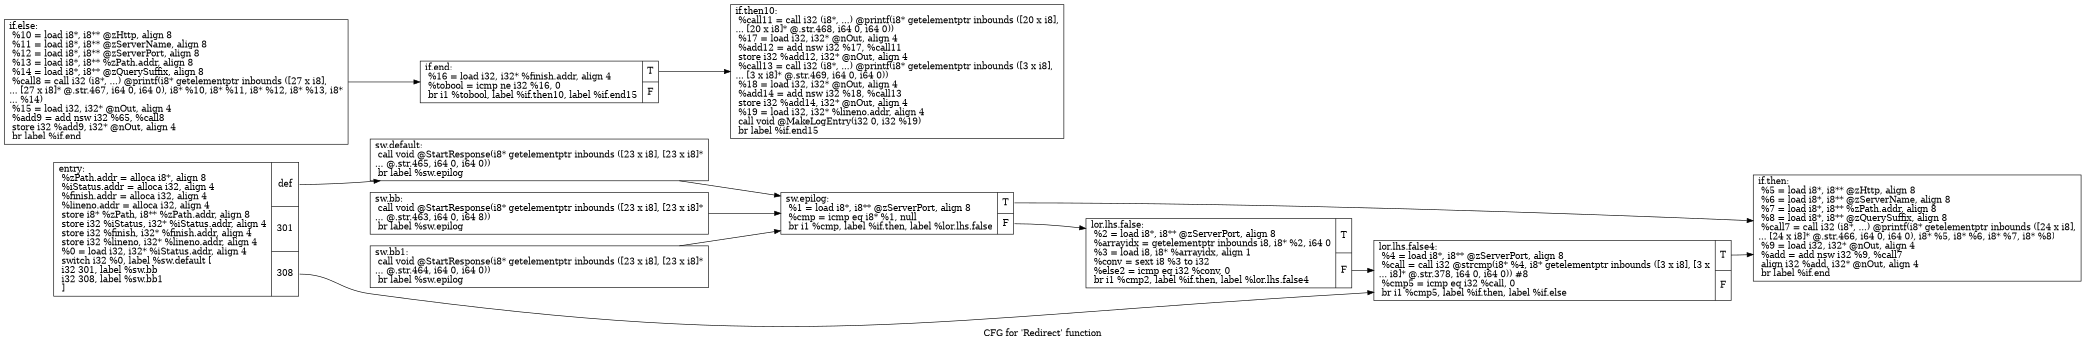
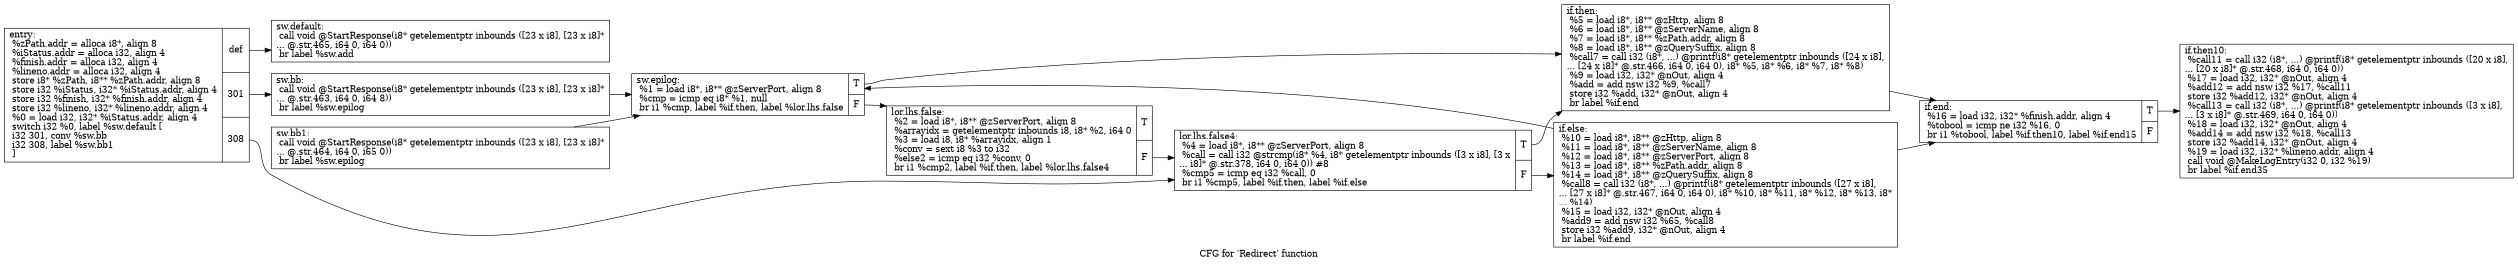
edge "entry:" -> "sw.bb:": added
edge "if.then:" -> "if.end:": added
node "if.then10:": text "br label %if.end15" -> "br label %if.end35"
node "sw.default:": text "br label %sw.epilog" -> "br label %sw.add"
edge "lor.lhs.false4:" -> "if.else:": added
edge "sw.default:" -> "sw.epilog:": now "if.else:" -> "sw.epilog:"
node "if.then:": text "align i32 %add, i32* @nOut, align 4" -> "store i32 %add, i32* @nOut, align 4"
node "entry:": text "i32 301, label %sw.bb" -> "i32 301, conv %sw.bb"
node "sw.bb1:": text "... @.str.464, i64 0, i64 0))" -> "... @.str.464, i64 0, i65 0))"
